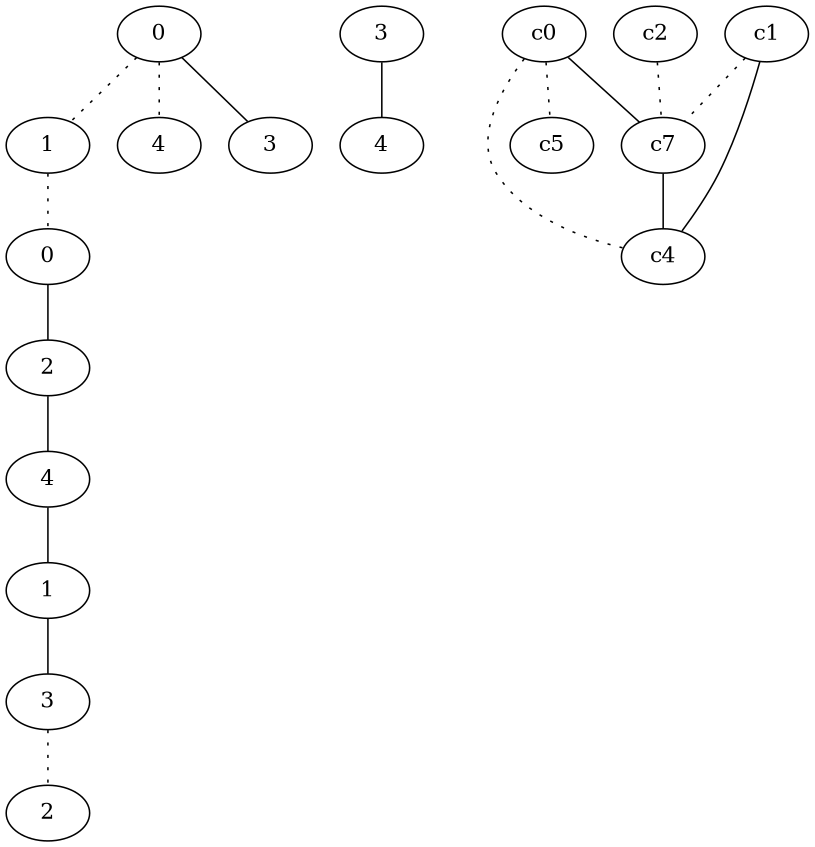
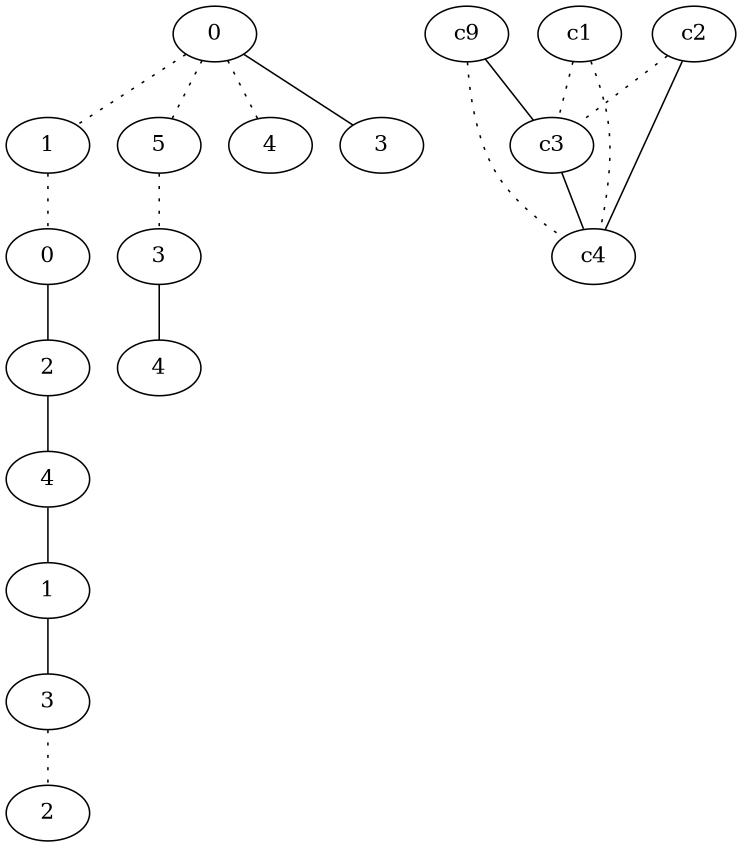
node "c0": label "c0" -> "c9"
node "5": added
node "c5": removed
edge "c2" -- "c4": added
node "c7": label "c7" -> "c3"
edge "c1" -- "c4": style solid -> dotted
